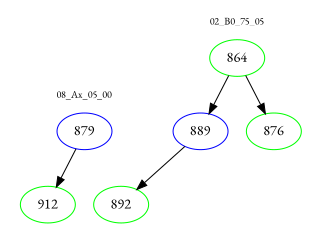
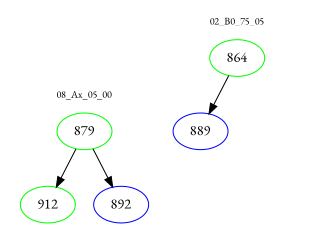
node "879": color blue -> green
node "876": removed
edge "889" -> "892": now "879" -> "892"
node "892": color green -> blue
